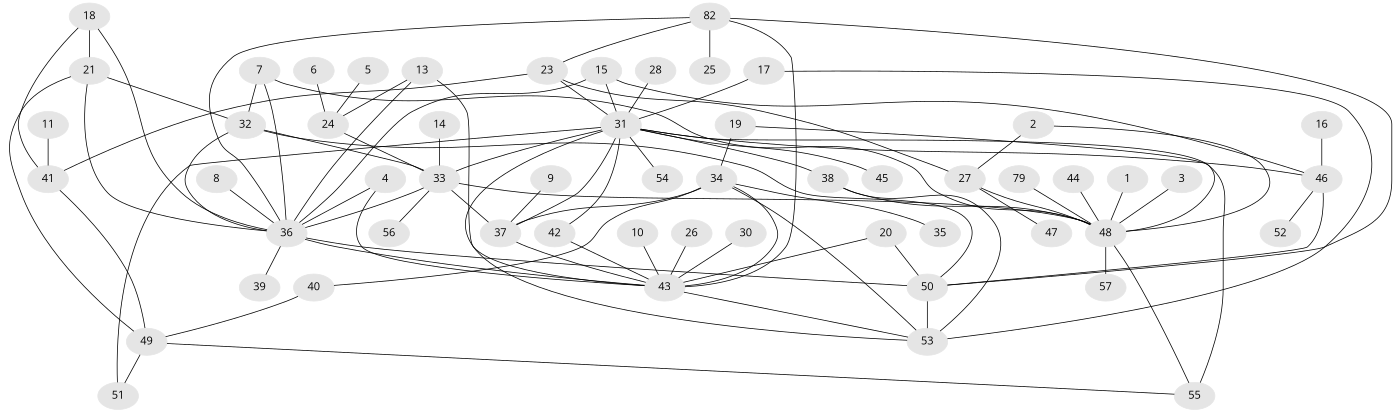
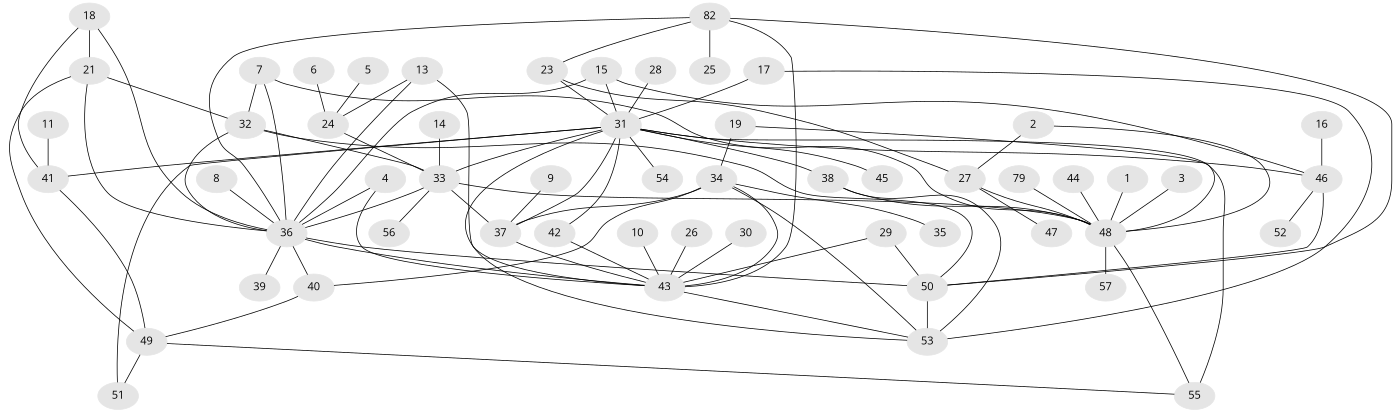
edge "23" -- "41": now "31" -- "41"
node "20": label "20" -> "29"
edge "36" -- "40": added
